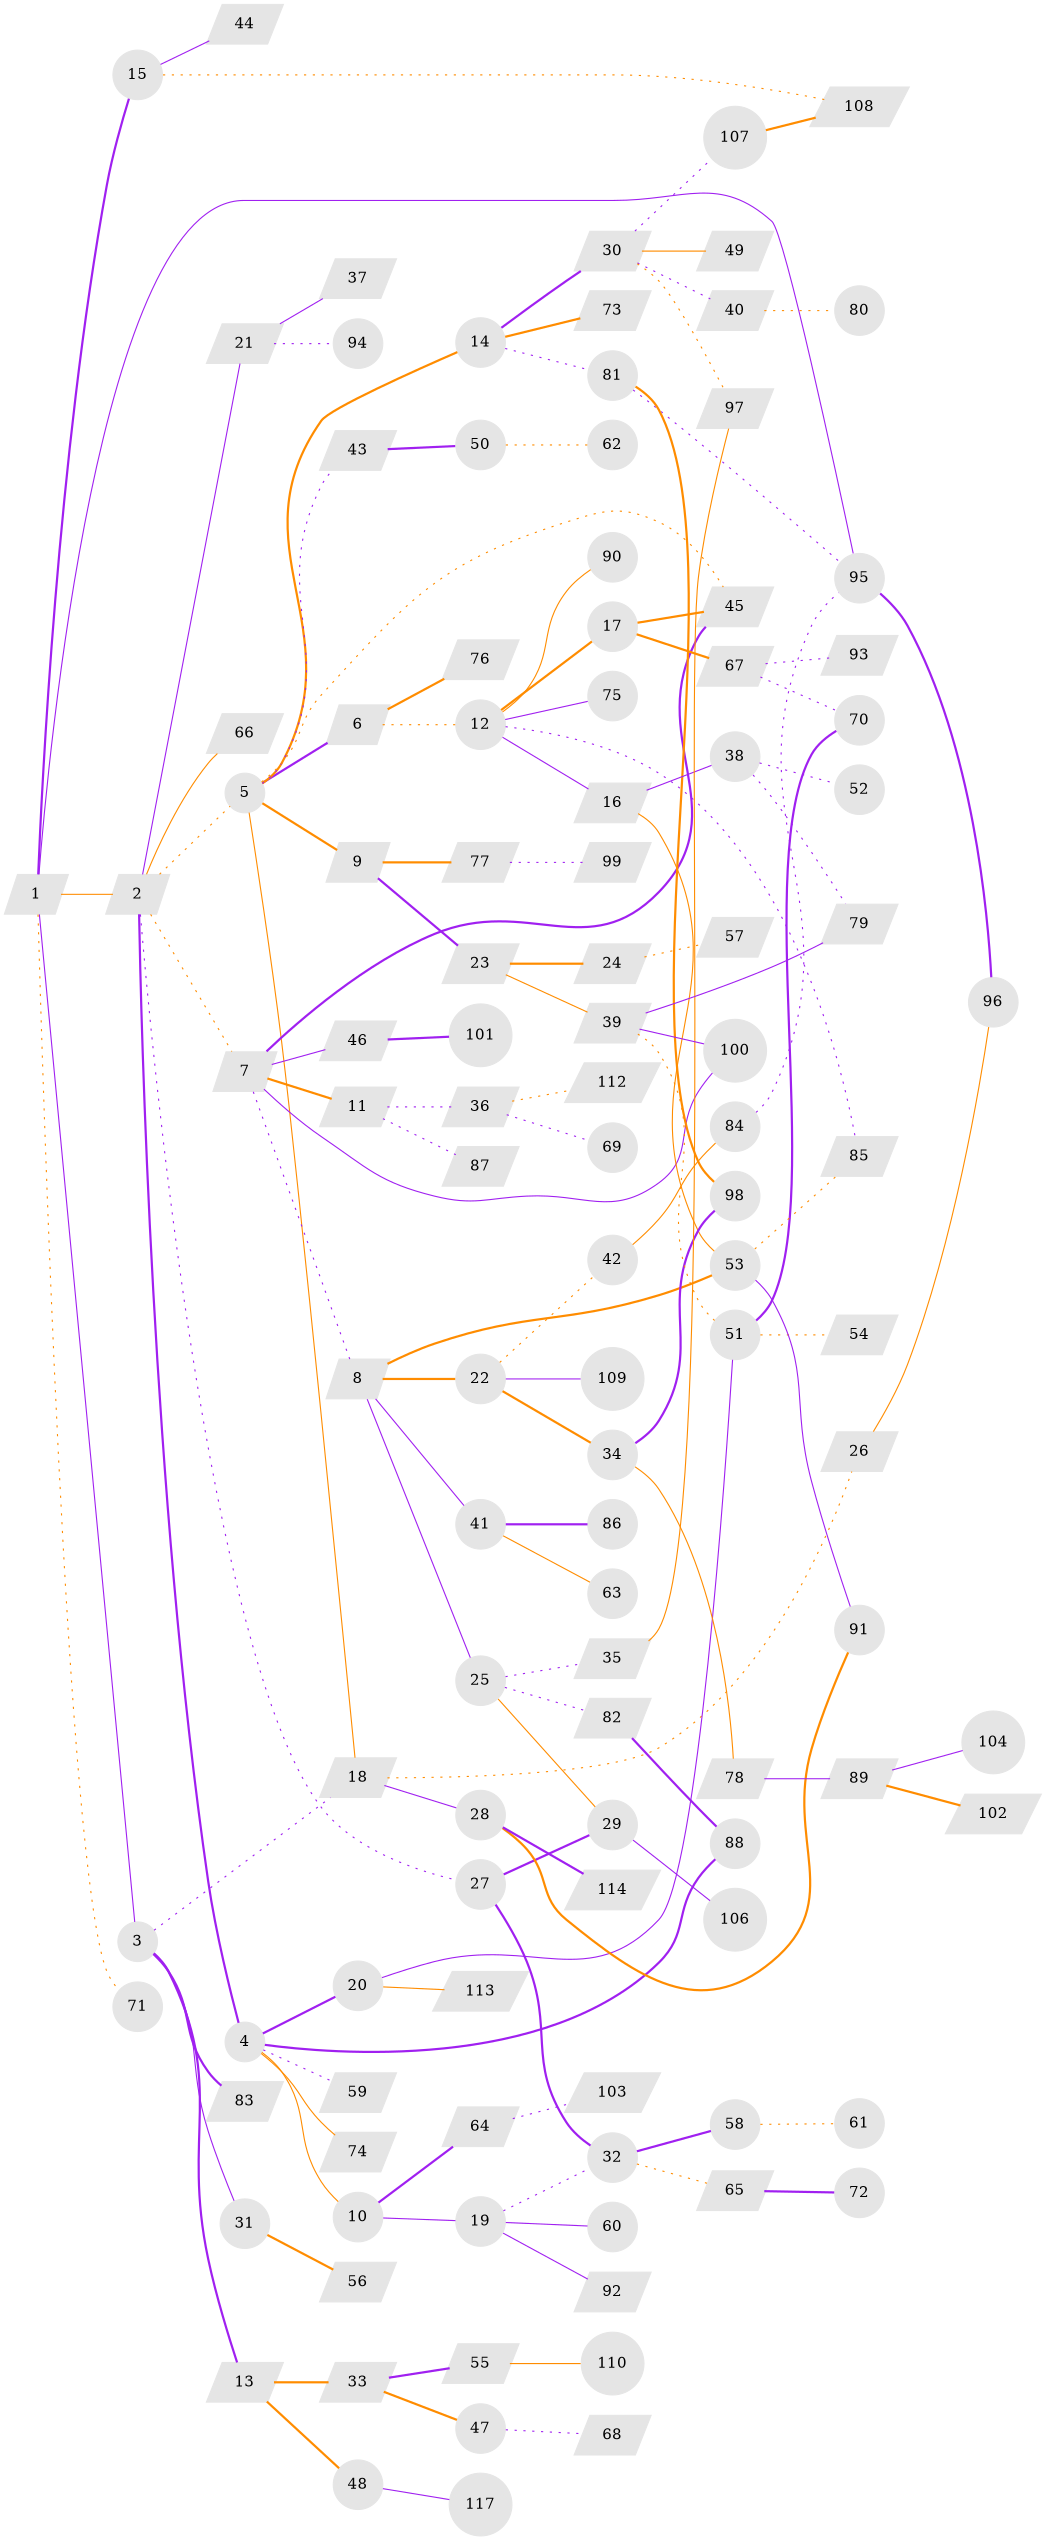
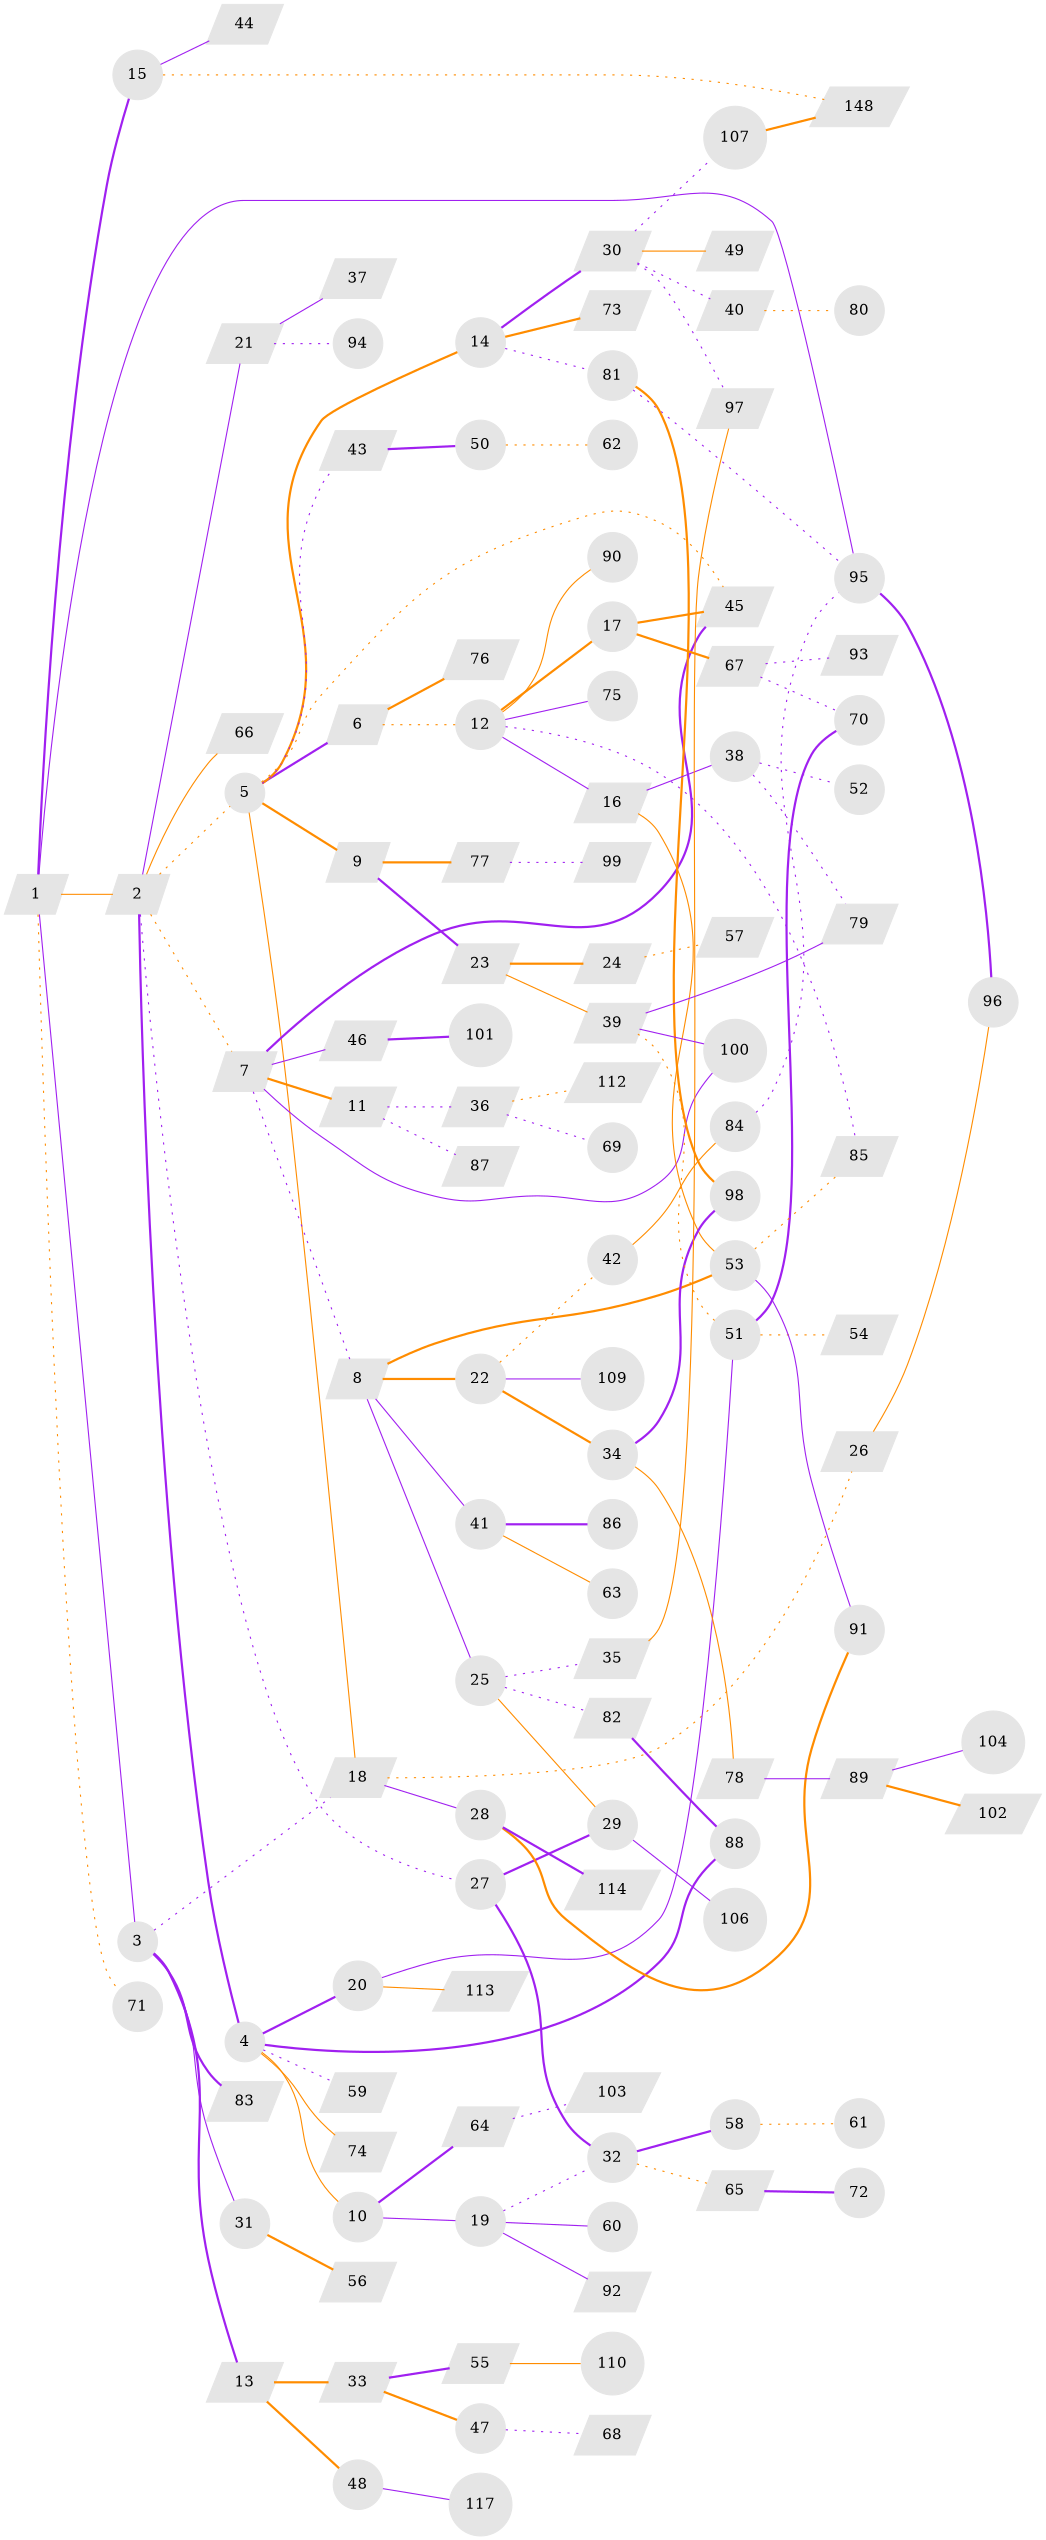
node "108": label "108" -> "148"
edge "30" -- "97": color darkorange -> purple
